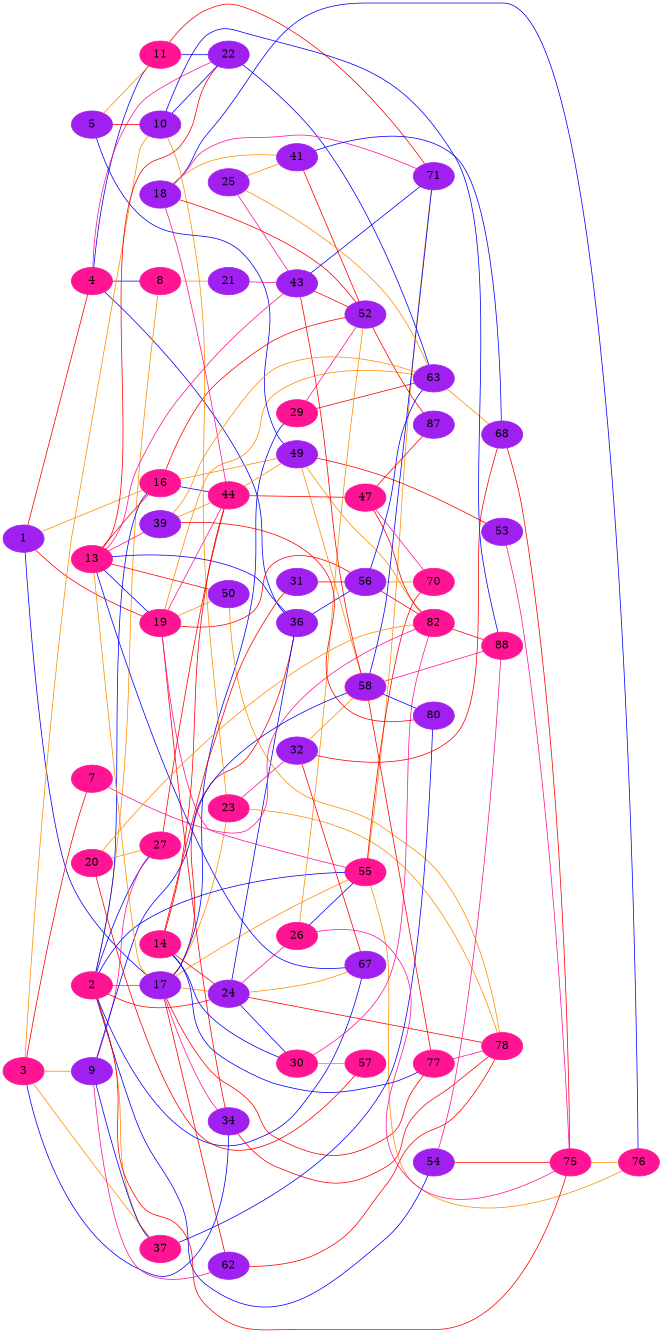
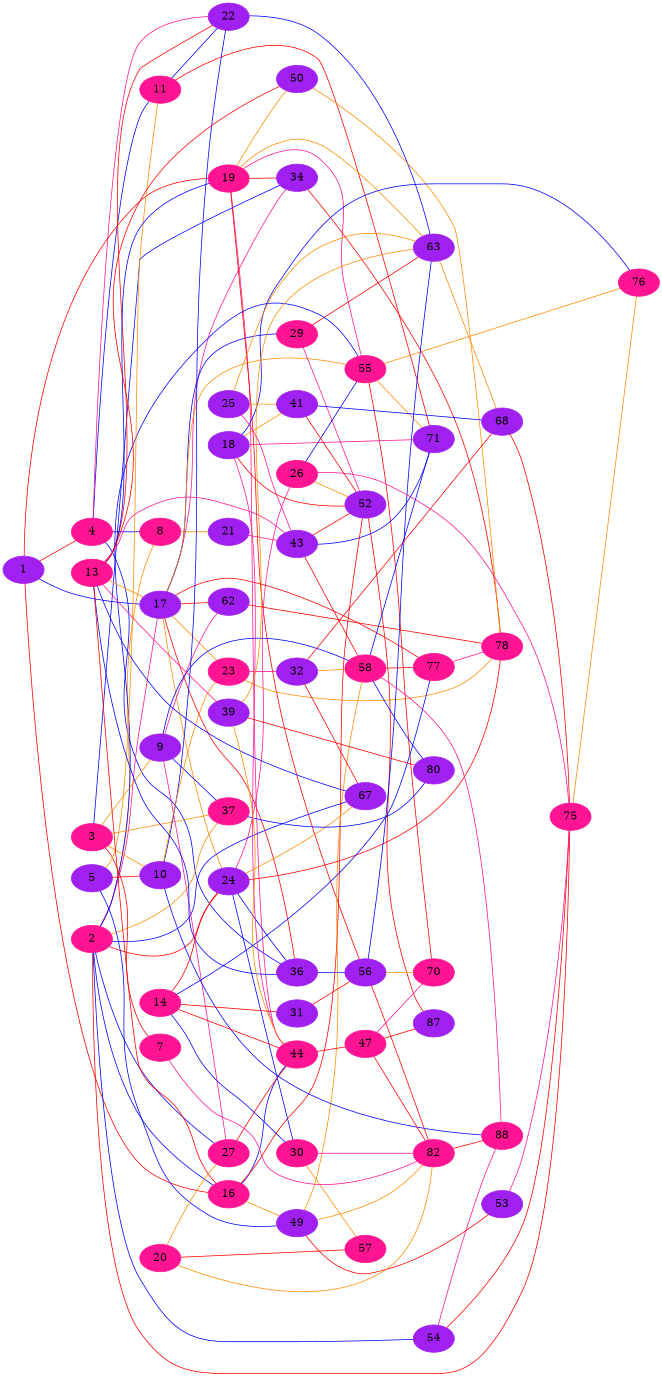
edge "49" -- "44": removed
edge "16" -- "1": color darkorange -> red
node "58": fillcolor purple -> deeppink
